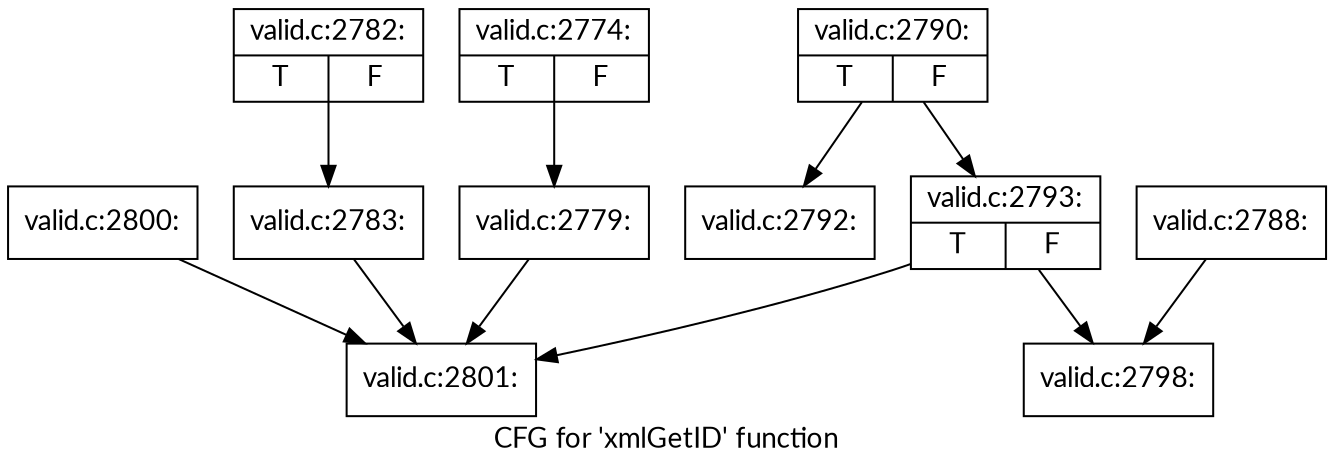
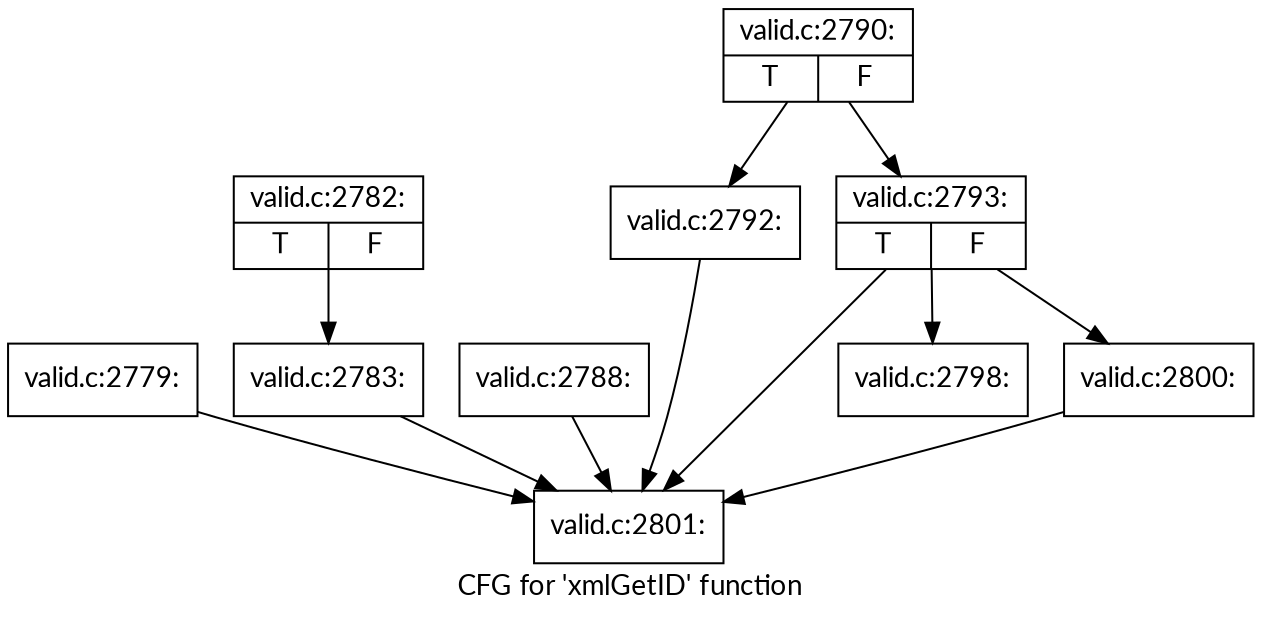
node "valid.c:2774:": removed
edge "valid.c:2788:" -> "valid.c:2798:": now "valid.c:2788:" -> "valid.c:2801:"
edge "valid.c:2793:" -> "valid.c:2800:": added
edge "valid.c:2792:" -> "valid.c:2801:": added
